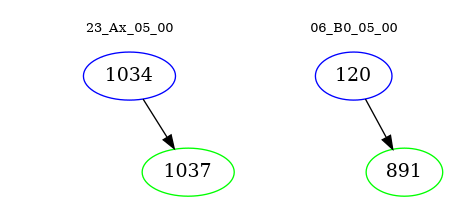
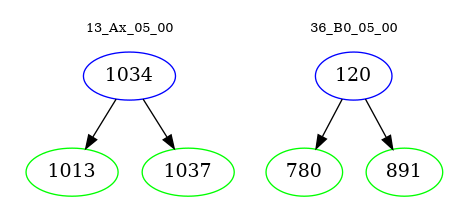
cluster "23_Ax_05_00": label "23_Ax_05_00" -> "13_Ax_05_00"
cluster "06_B0_05_00": label "06_B0_05_00" -> "36_B0_05_00"
node "1013": added
node "780": added
